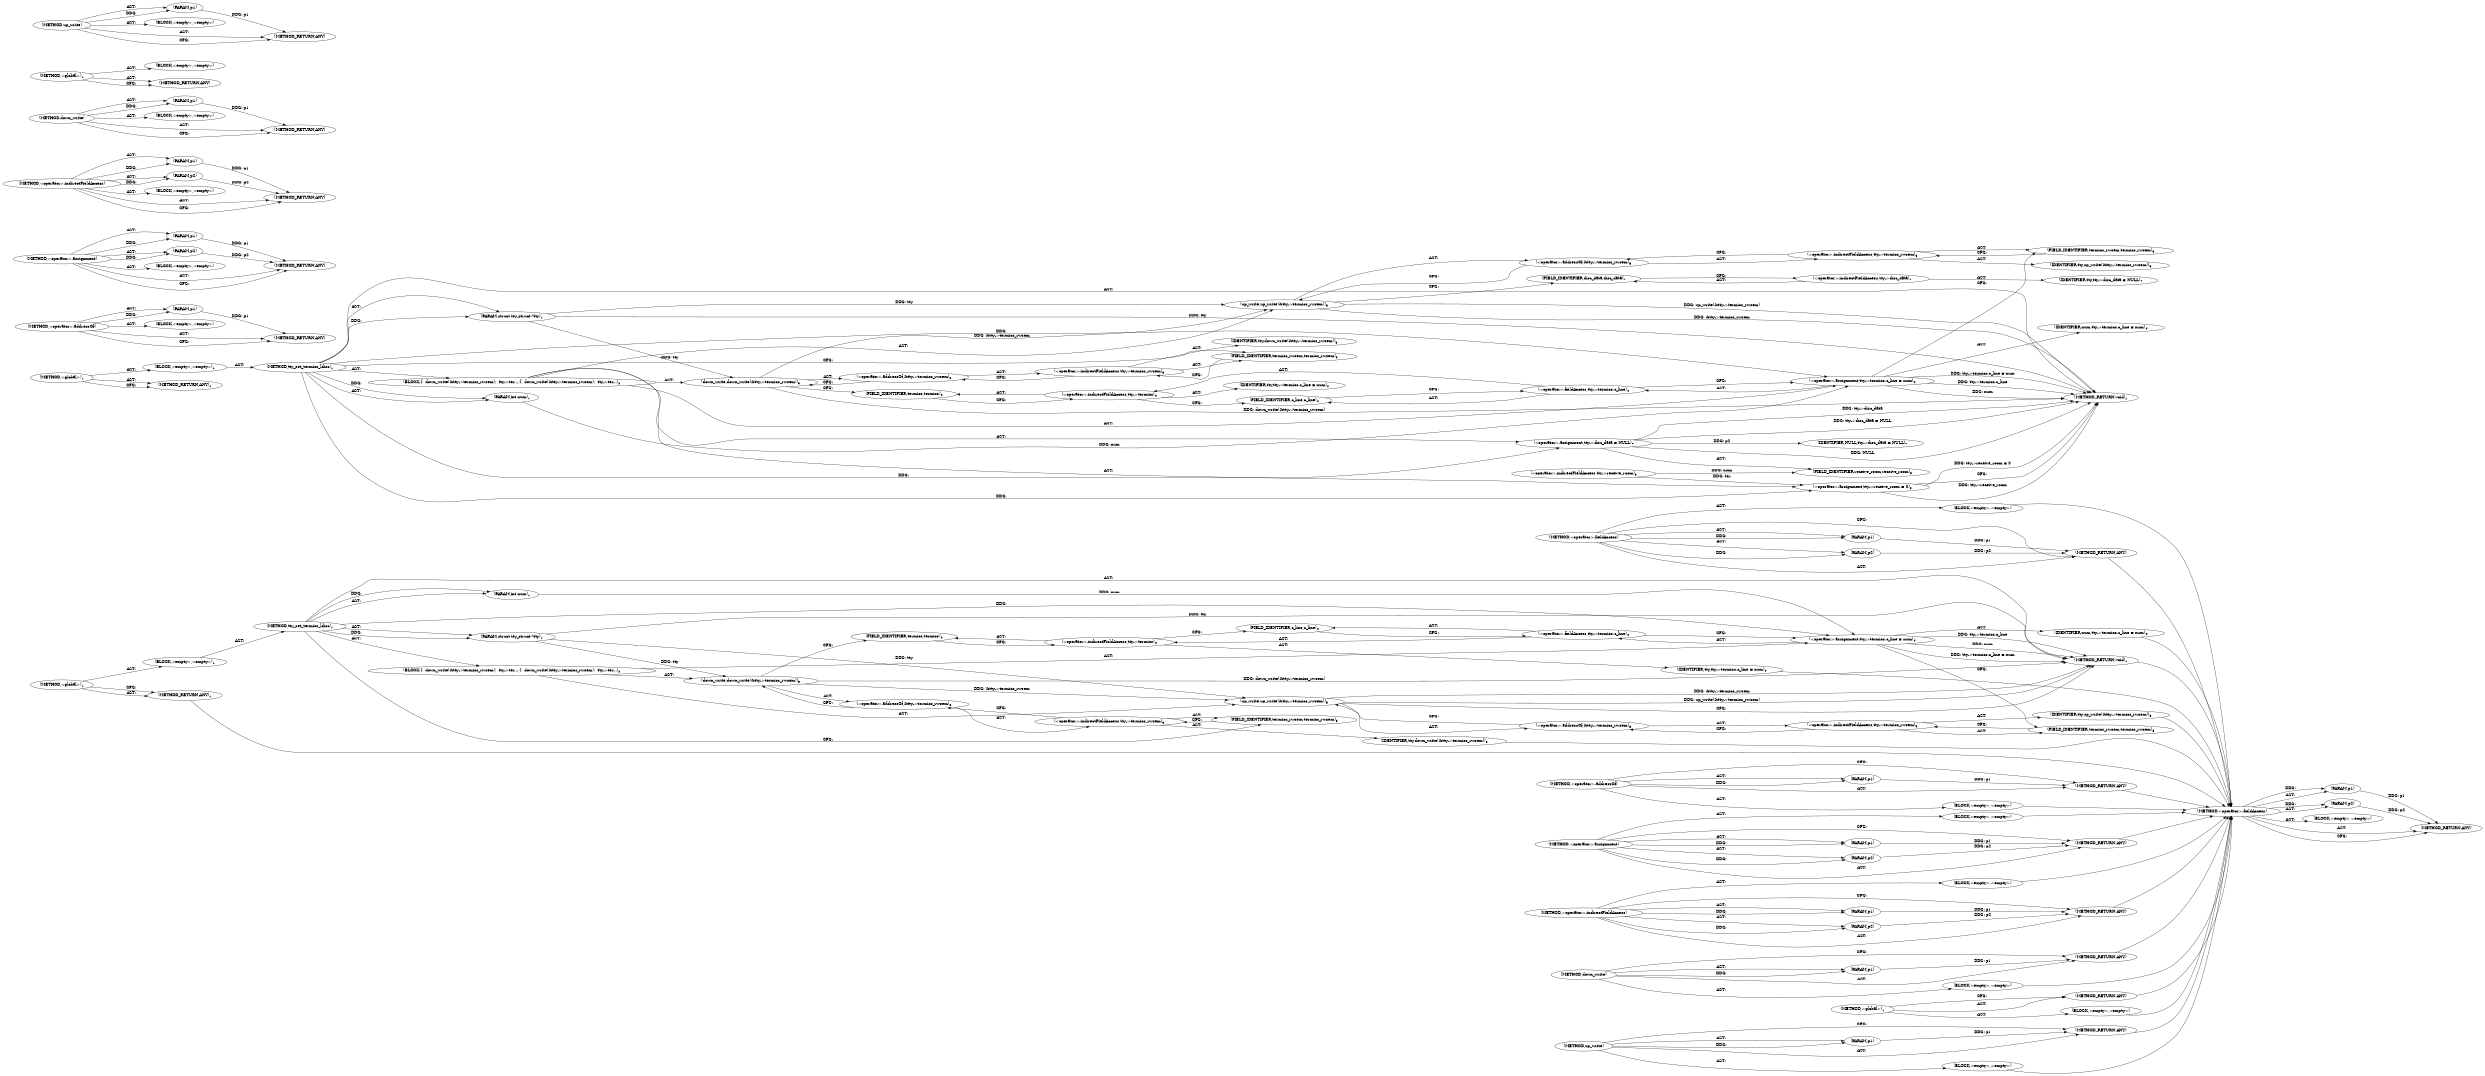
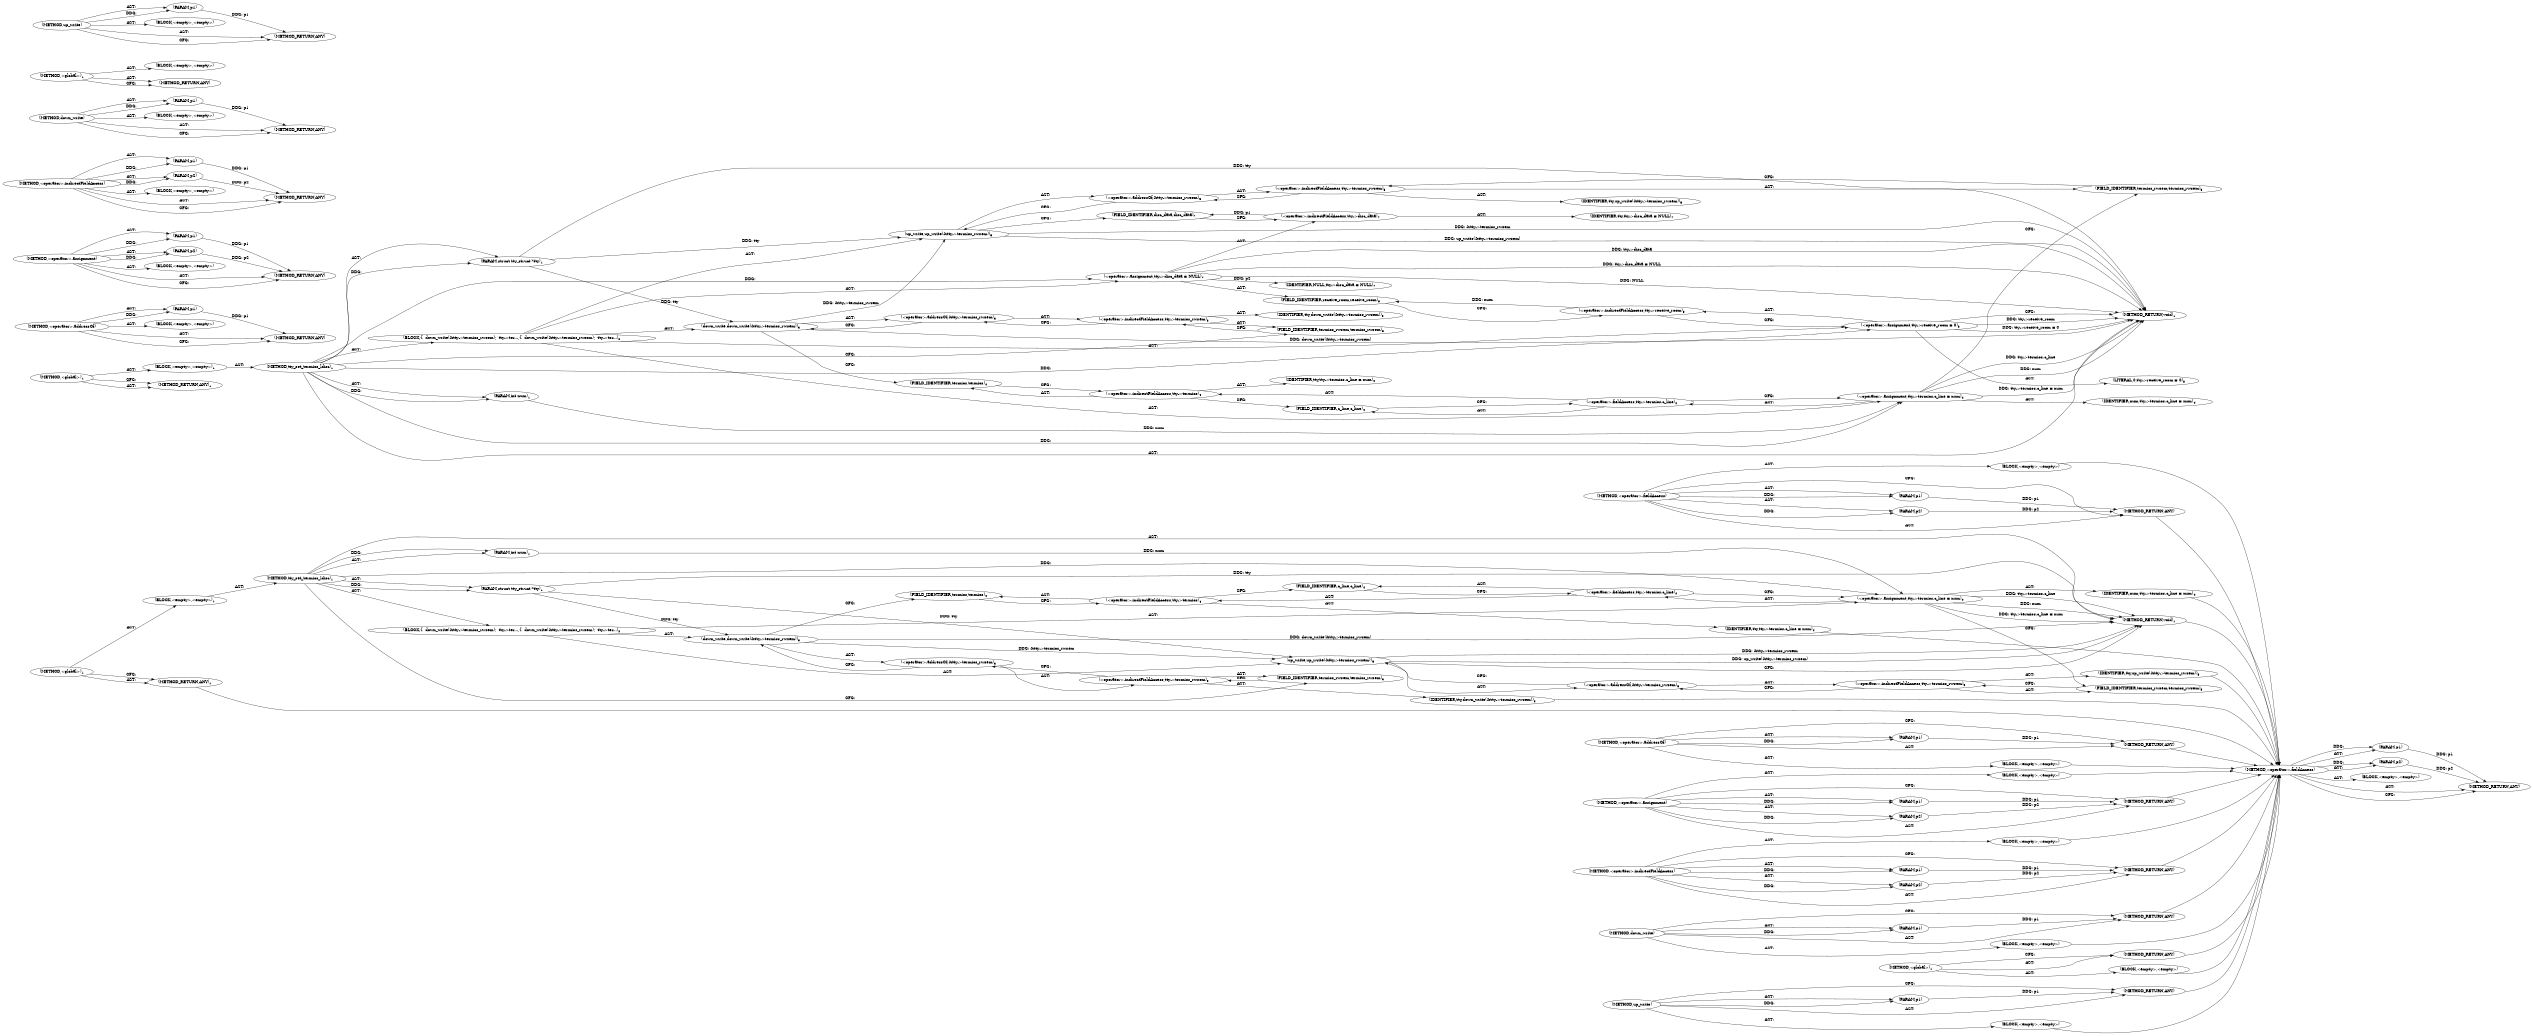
edge "(<operator>.assignment,tty->disc_data = NULL)" -> "(<operator>.indirectFieldAccess,tty->disc_data)": added, label "AST:"
edge "(<operator>.indirectFieldAccess,tty->disc_data)" -> "(FIELD_IDENTIFIER,disc_data,disc_data)": label "AST: " -> "DDG: p1"
edge "(<operator>.assignment,tty->receive_room = 0)" -> "(<operator>.indirectFieldAccess,tty->receive_room)": added, label "AST:"
edge "(FIELD_IDENTIFIER,receive_room,receive_room)" -> "(<operator>.indirectFieldAccess,tty->receive_room)": added, label "CFG:"
node "(LITERAL,0,tty->receive_room = 0)": added
edge "(<operator>.indirectFieldAccess,tty->receive_room)" -> "(<operator>.assignment,tty->receive_room = 0)": label "DDG: tty" -> "CFG: "
